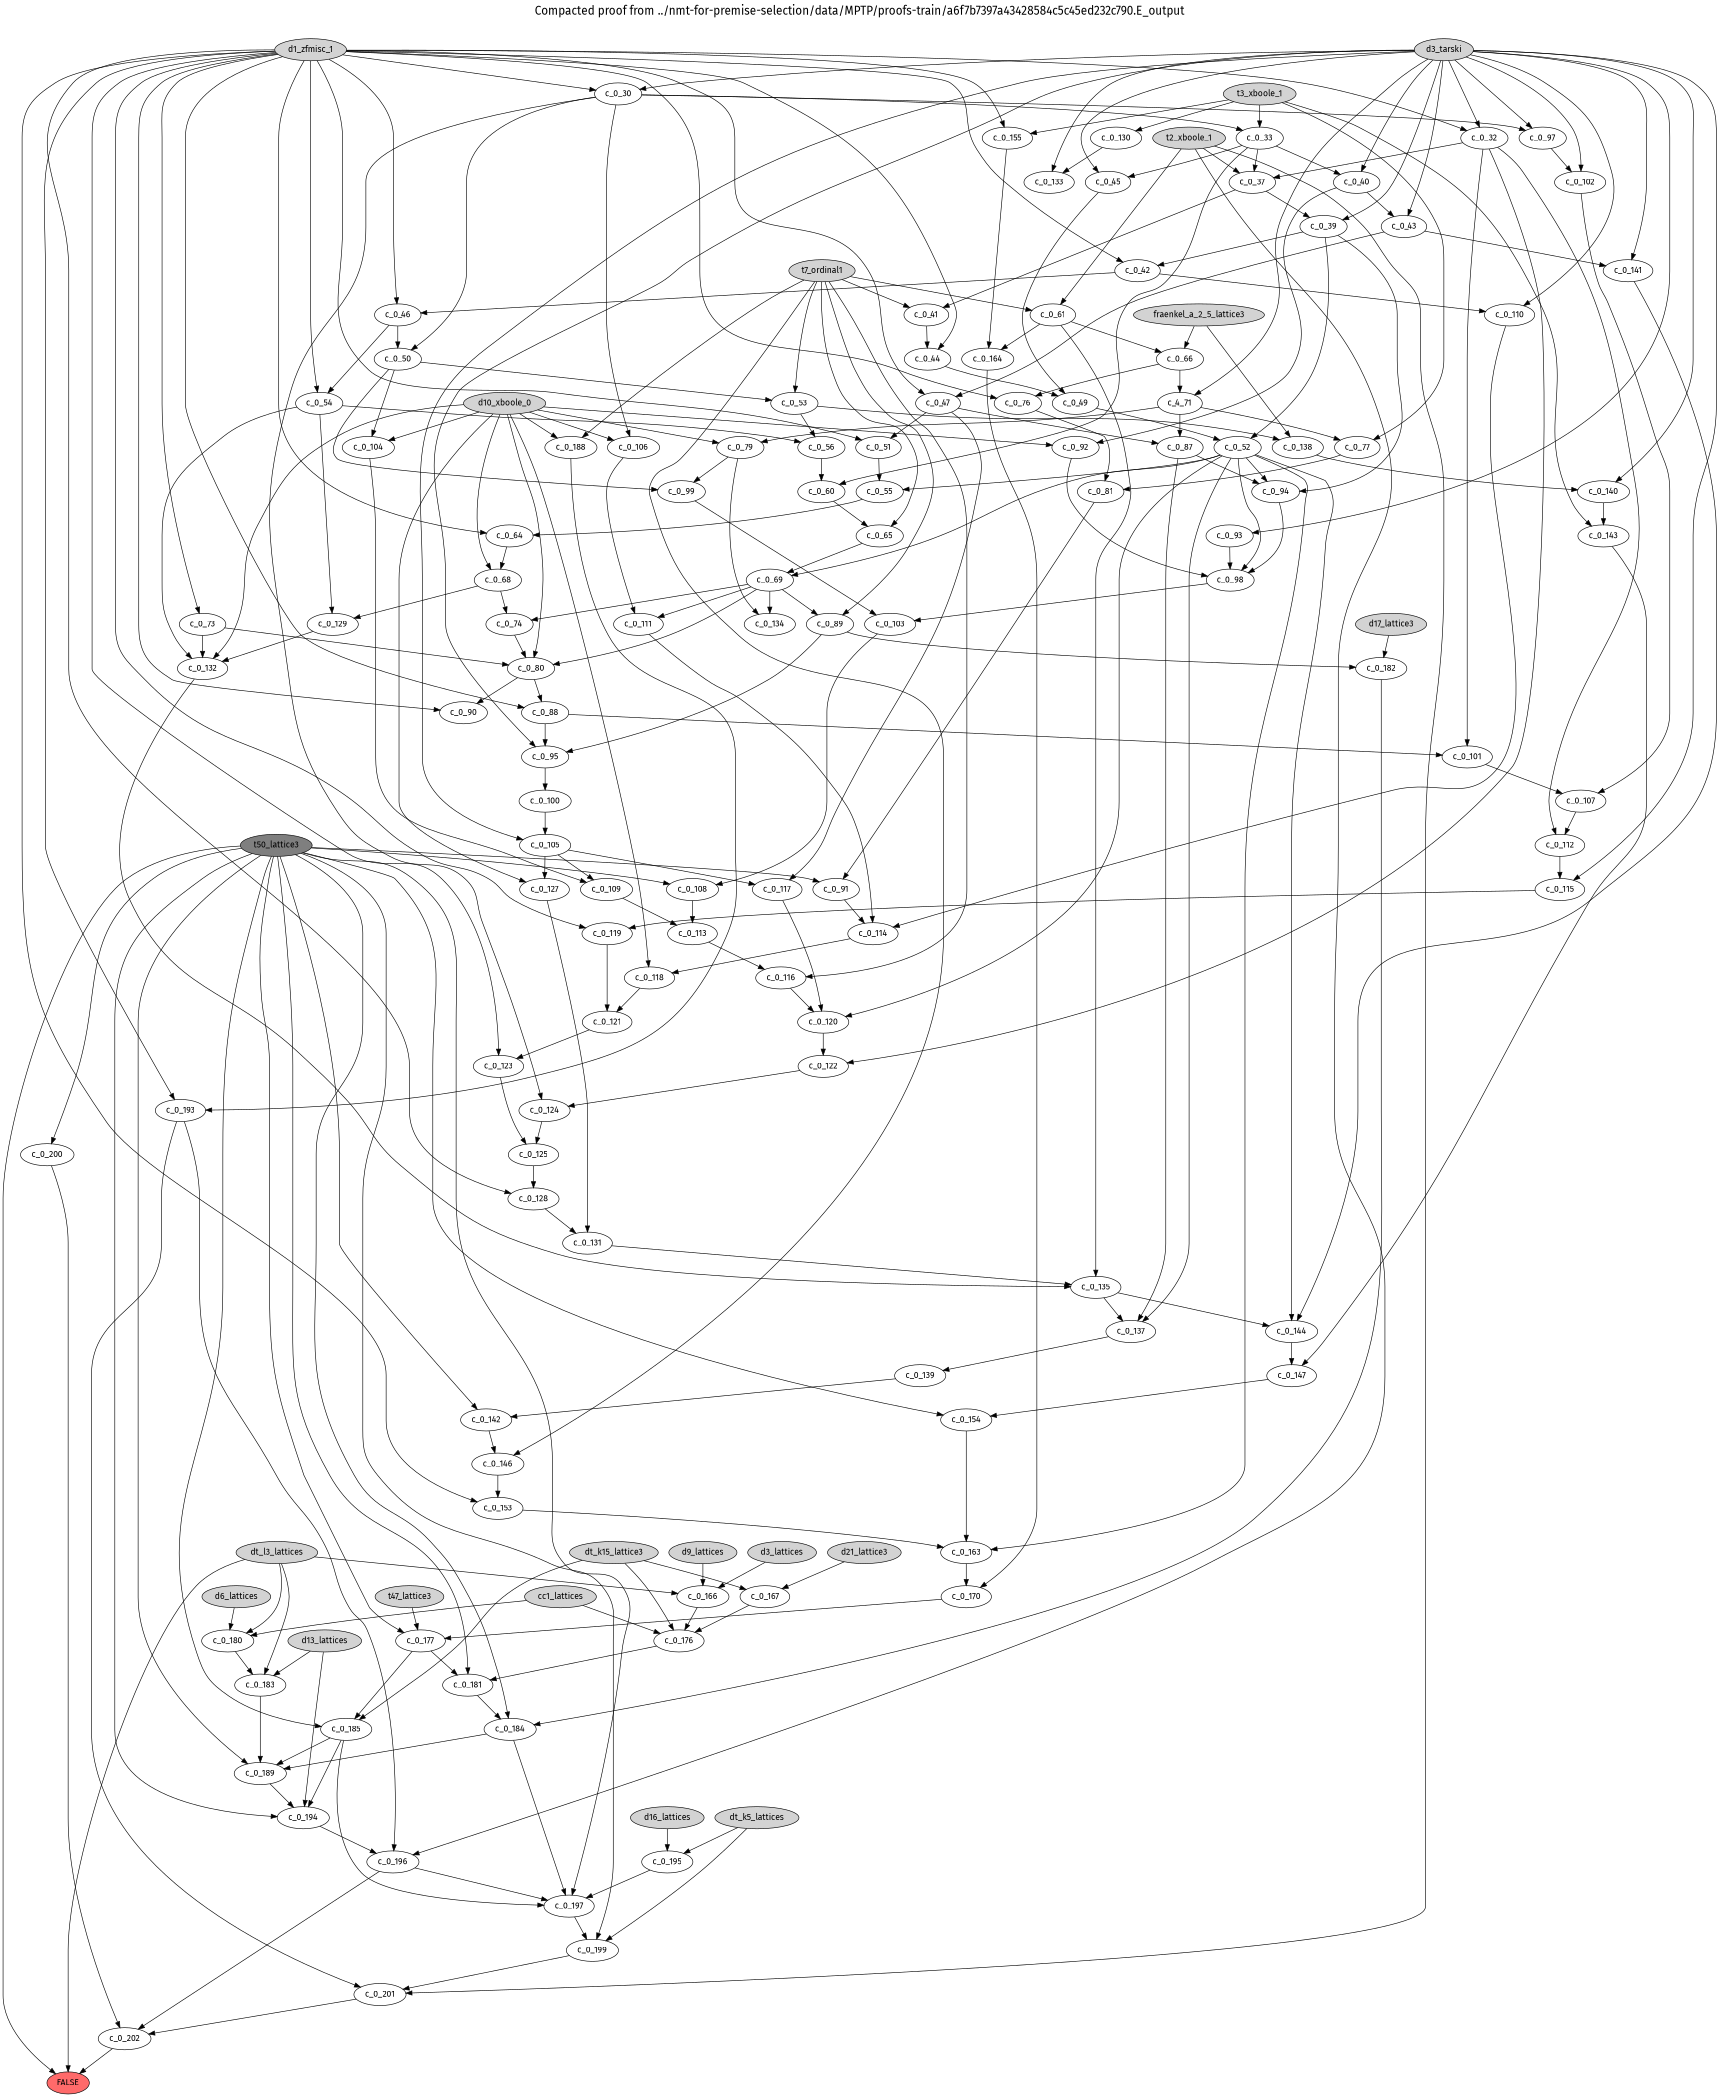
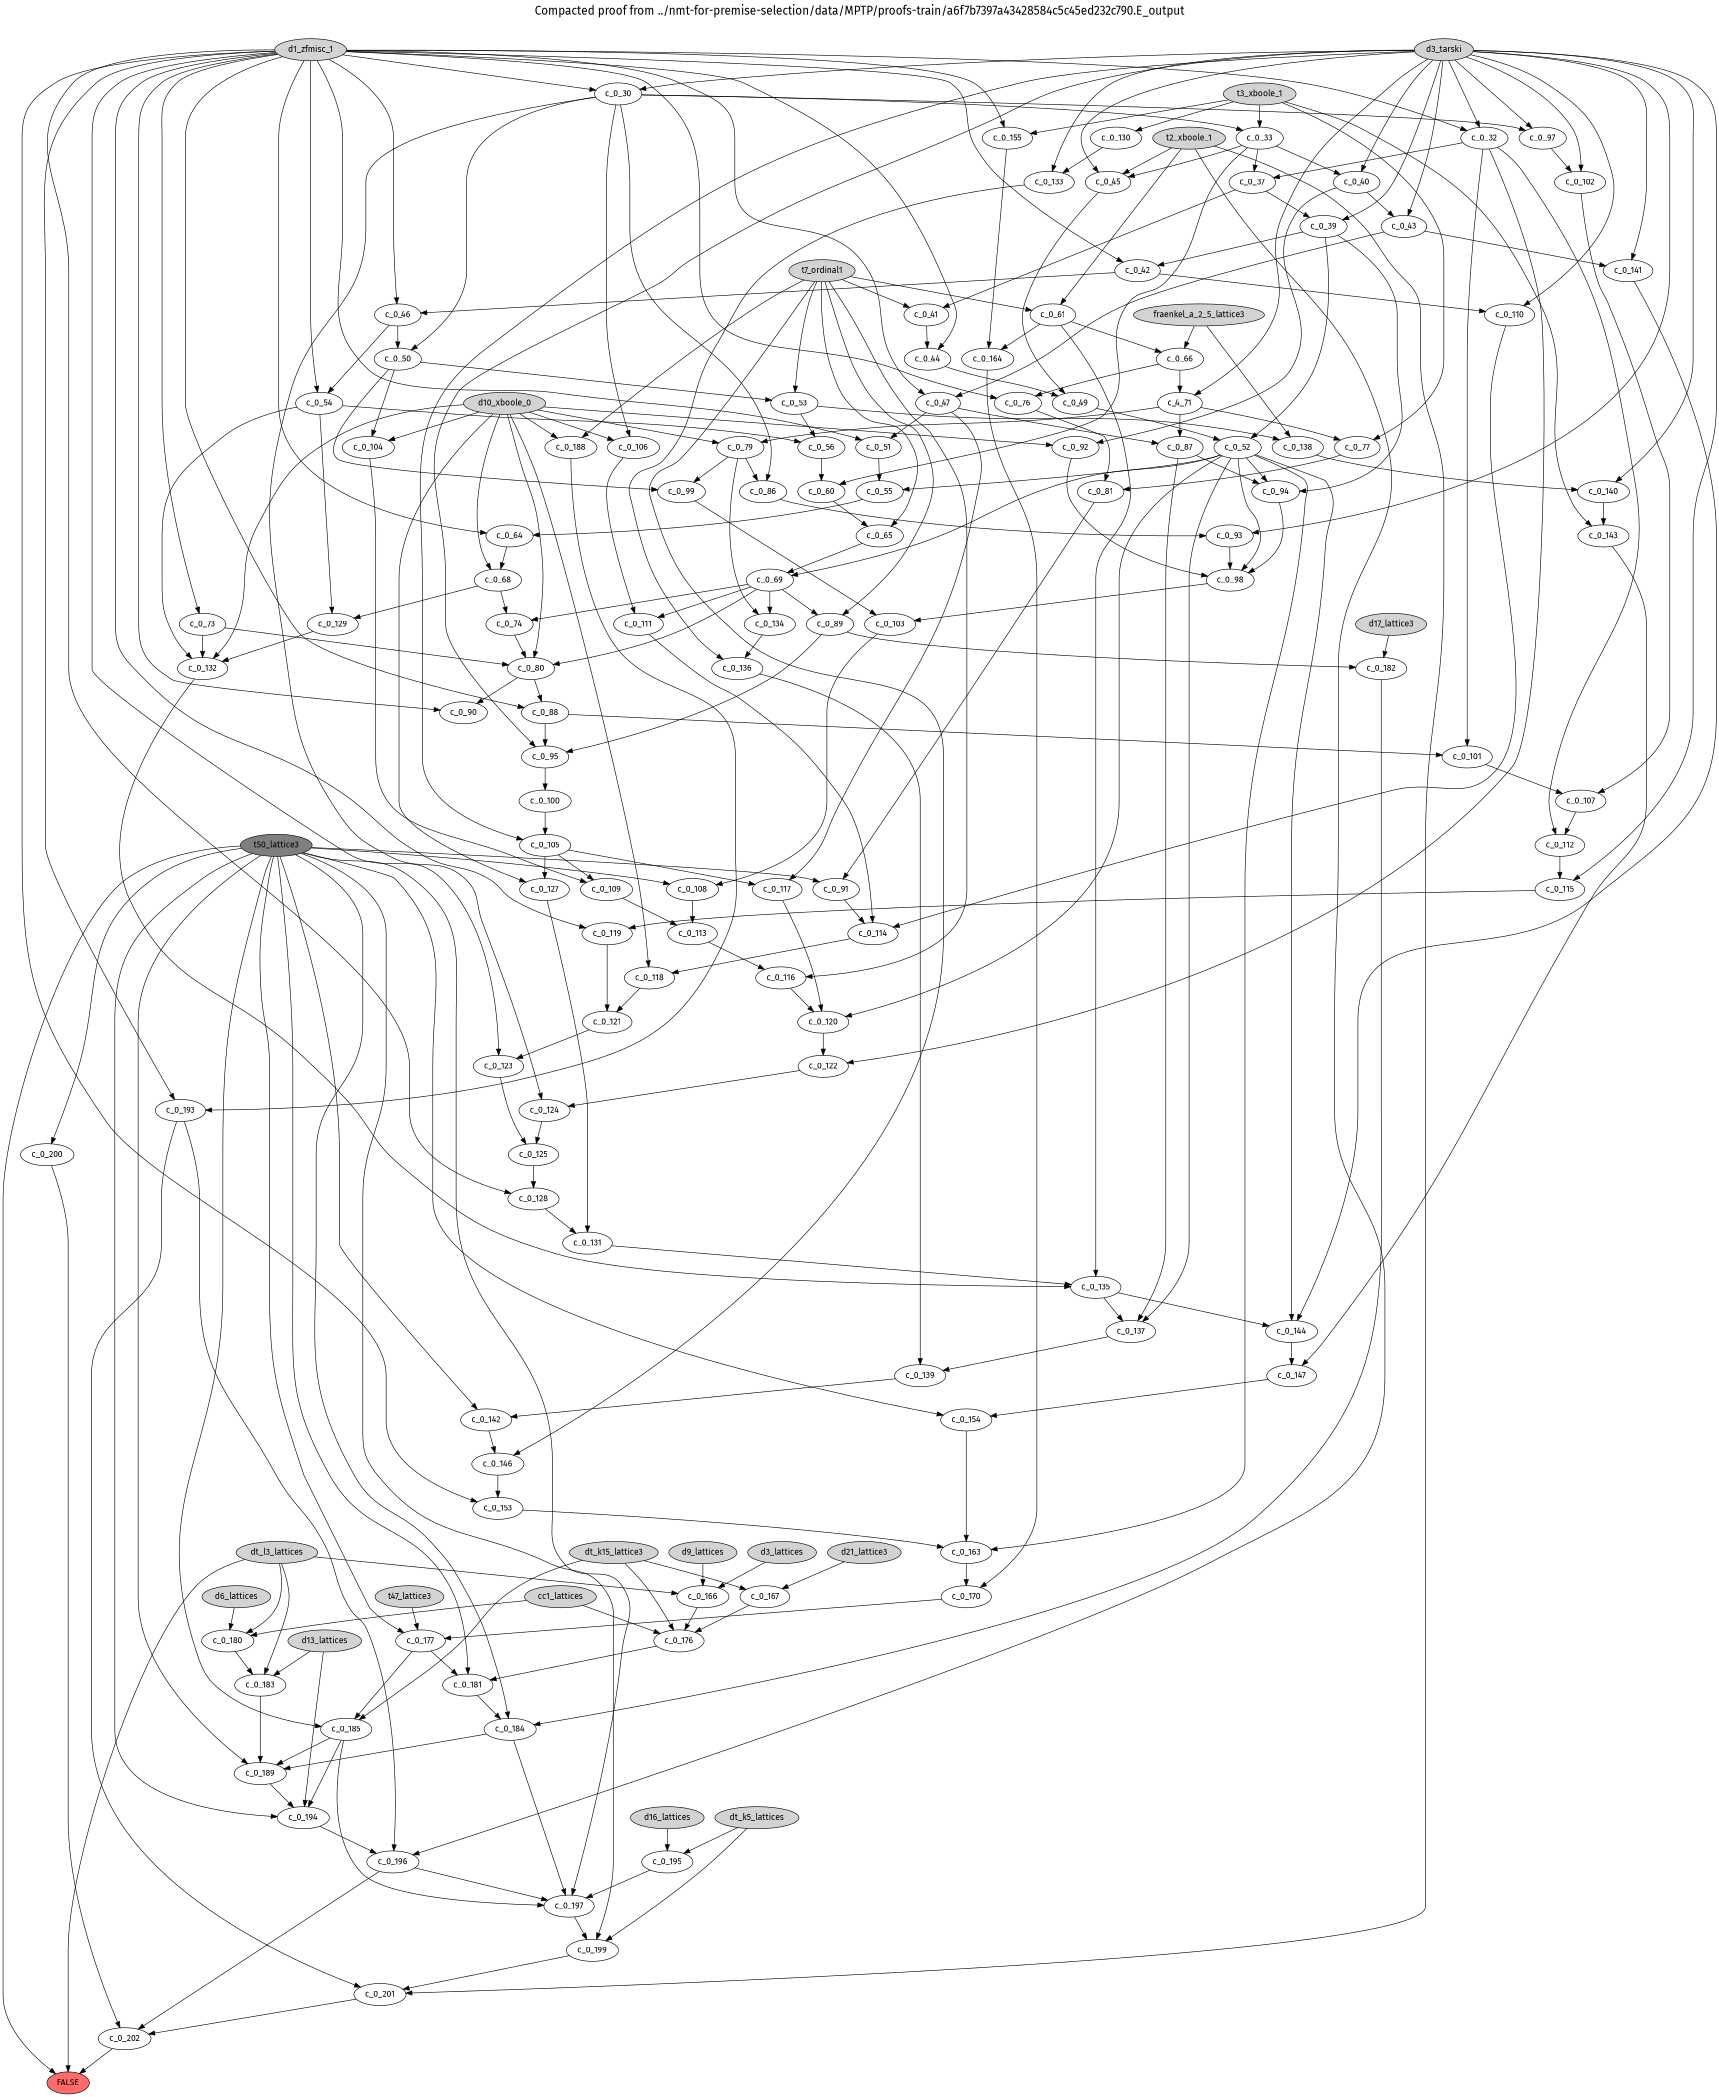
edge "t2_xboole_1" -> "c_0_37": now "t2_xboole_1" -> "c_0_45"
node "c_0_86": added
node "c_0_136": added
